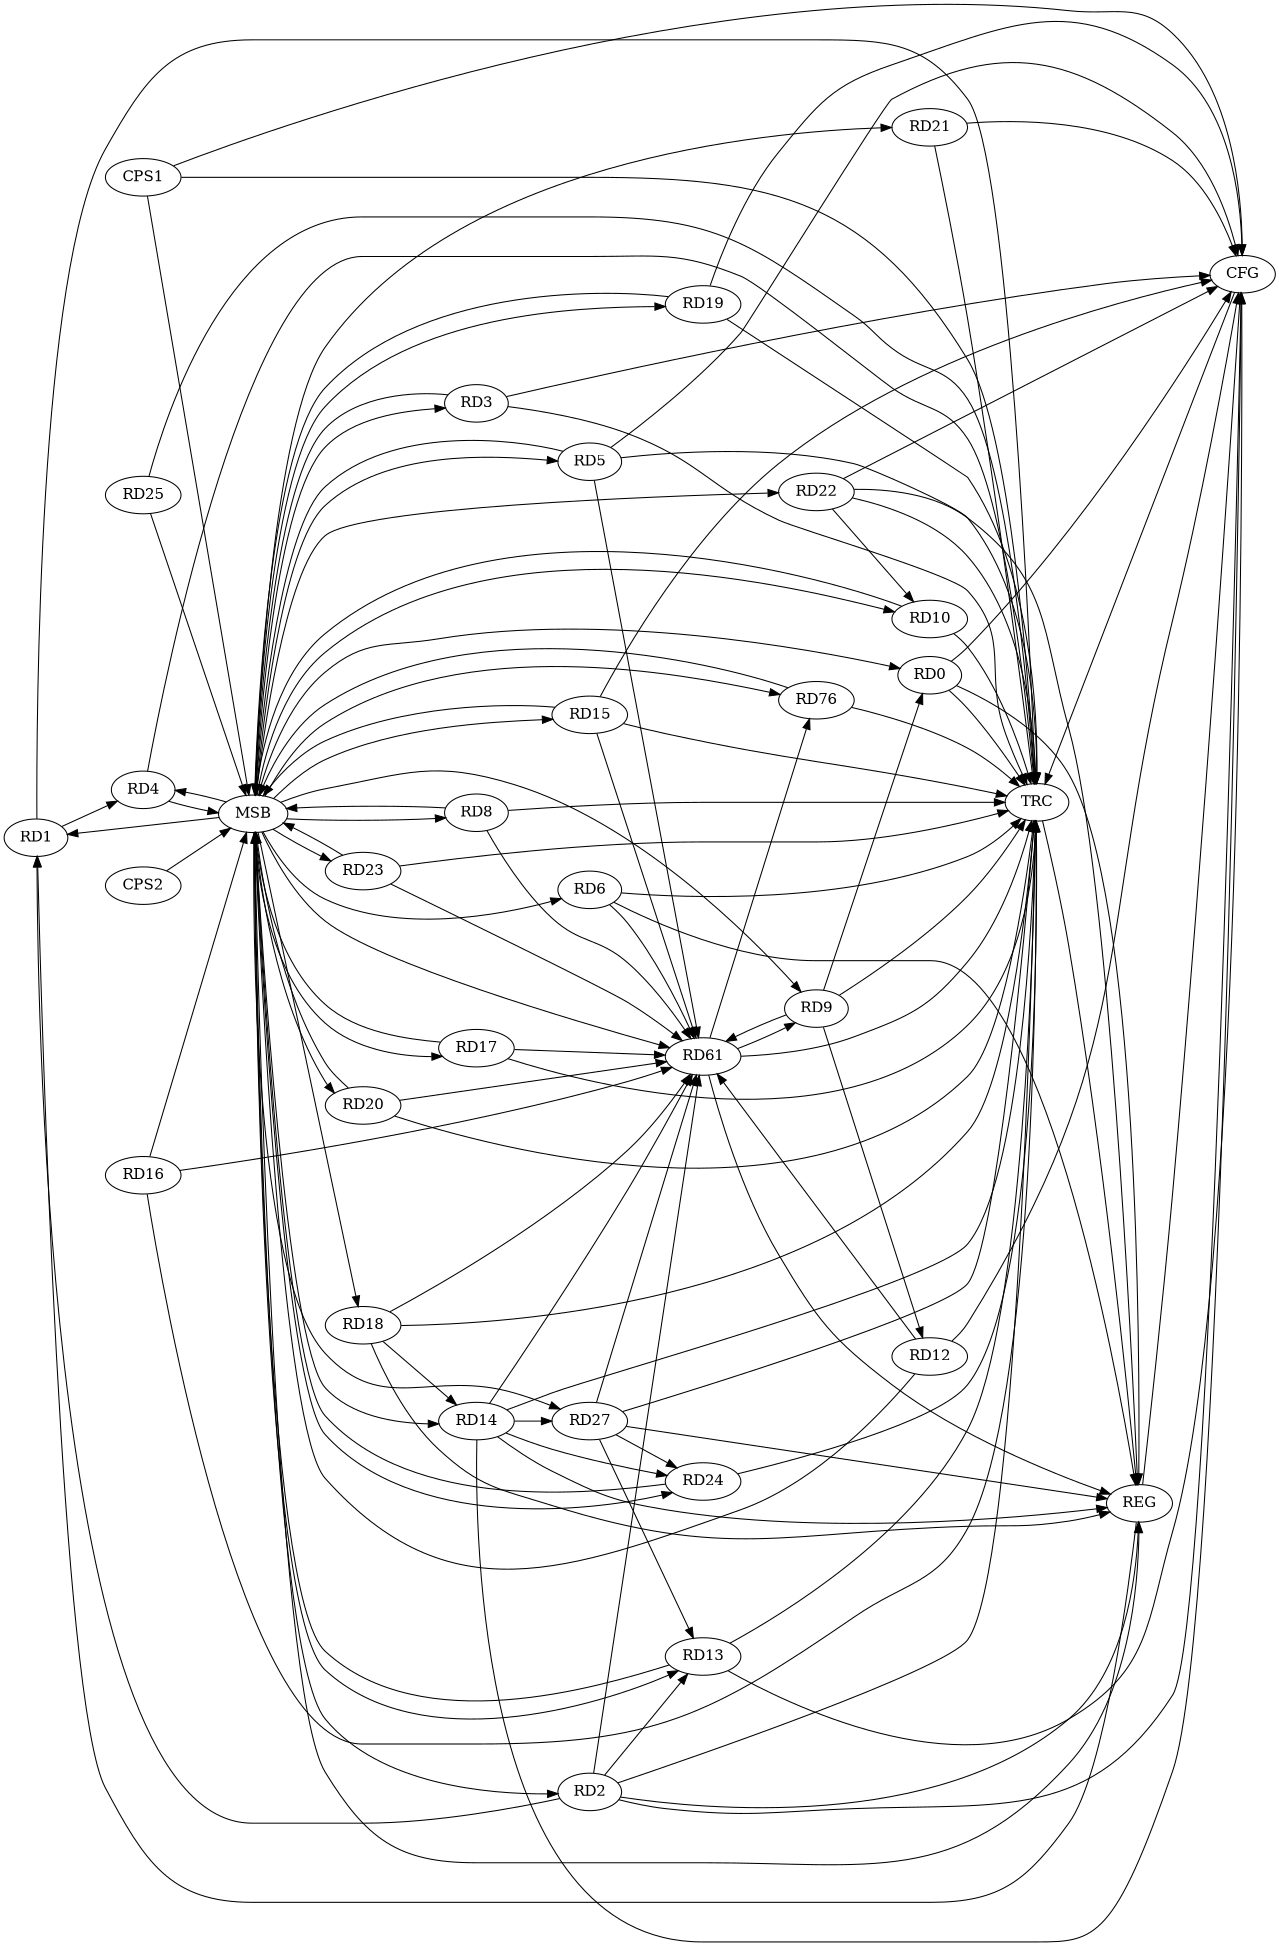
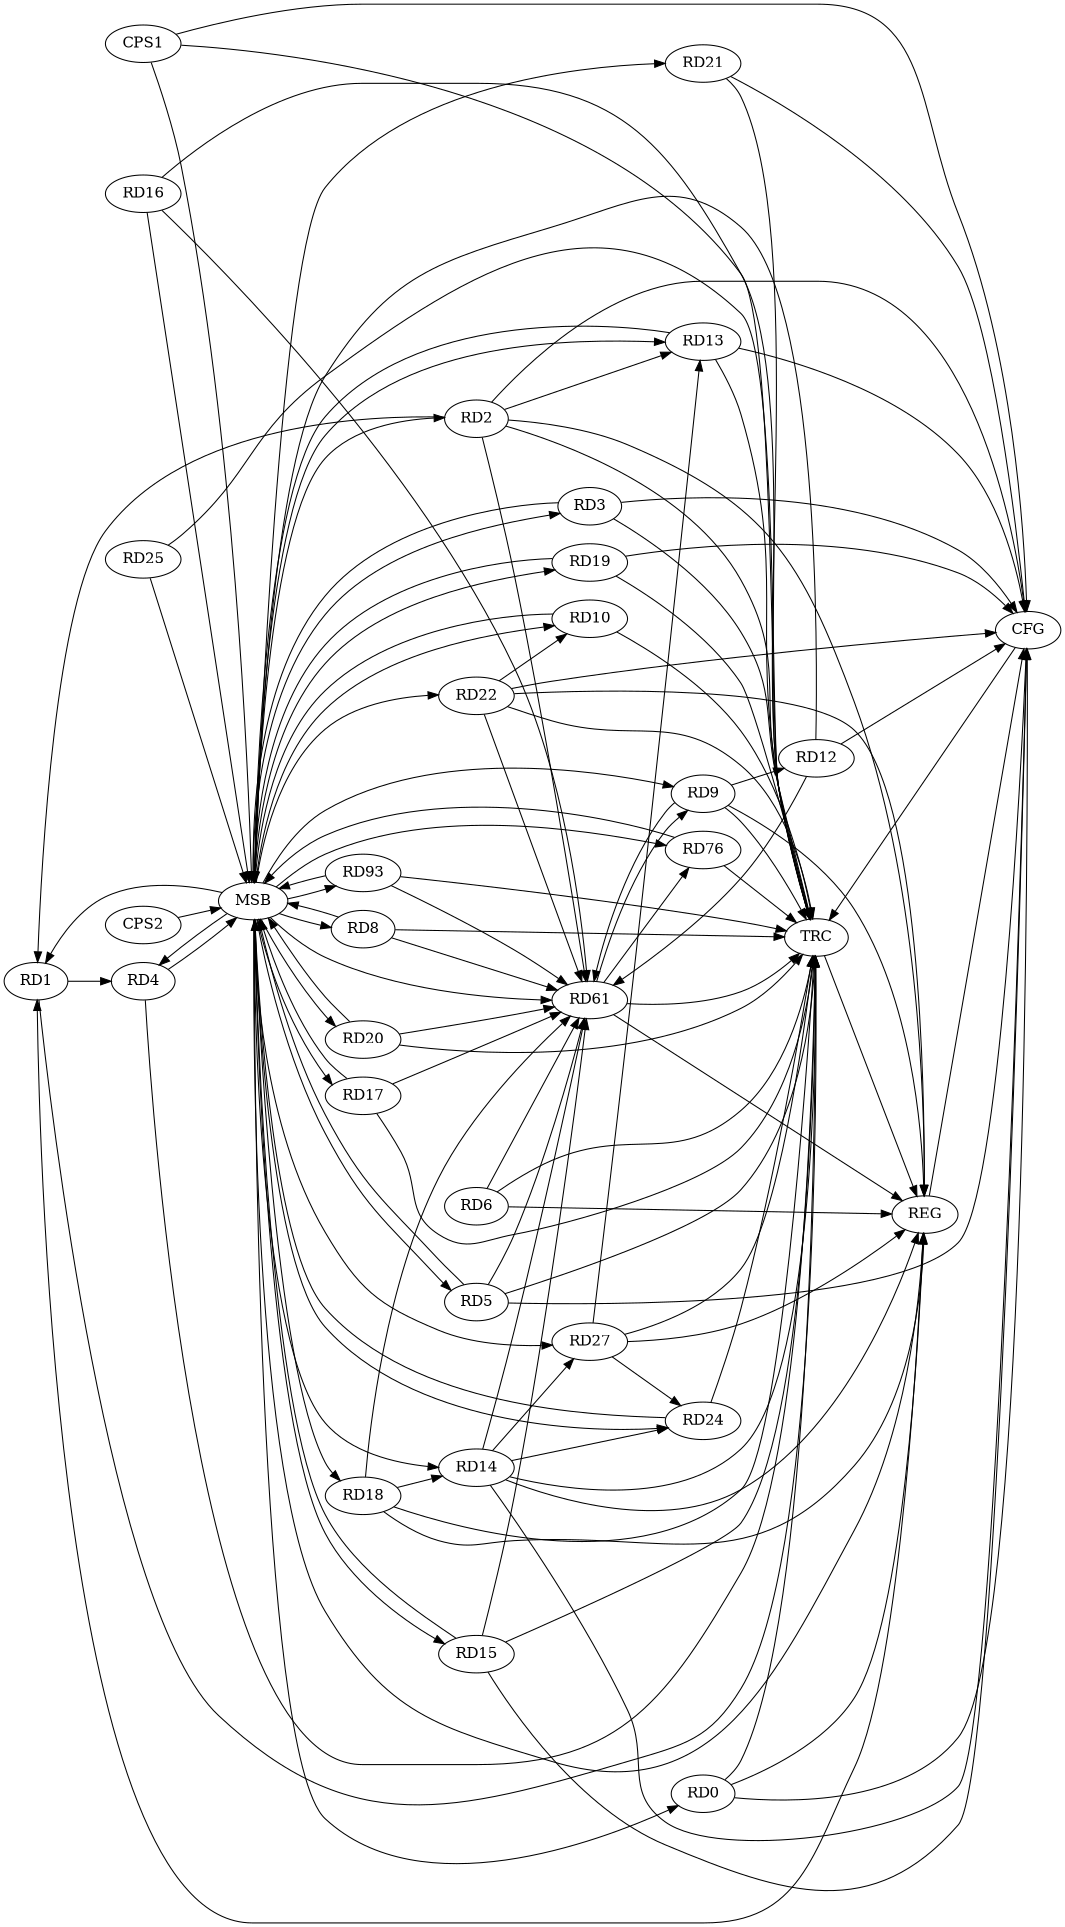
edge "RD9" -> "RD0": now "RD9" -> "REG"
node "RD23": label "RD23" -> "RD93"
edge "MSB" -> "RD6": removed
edge "RD27" -> "RD61": now "RD22" -> "RD61"
